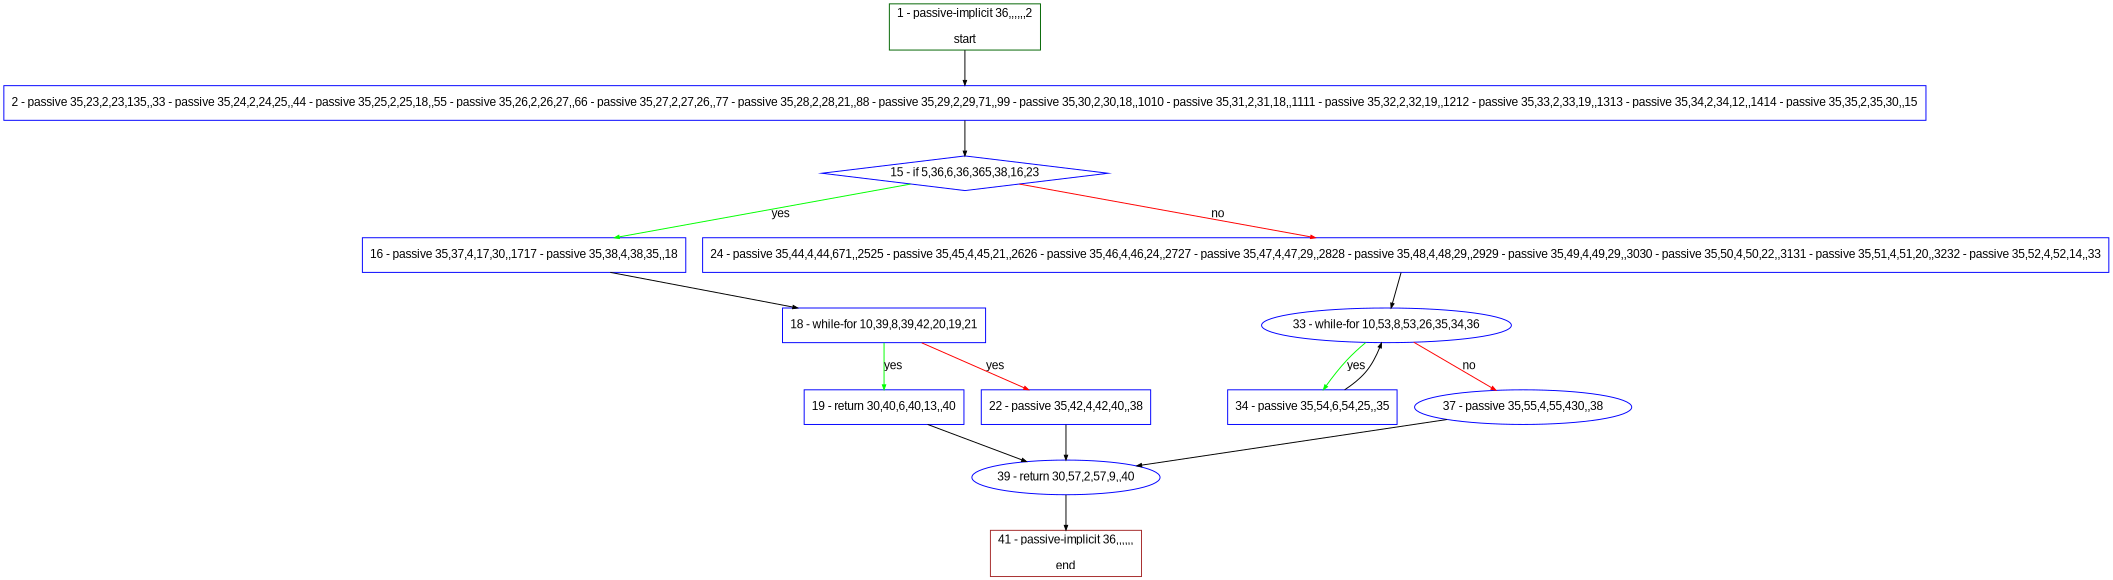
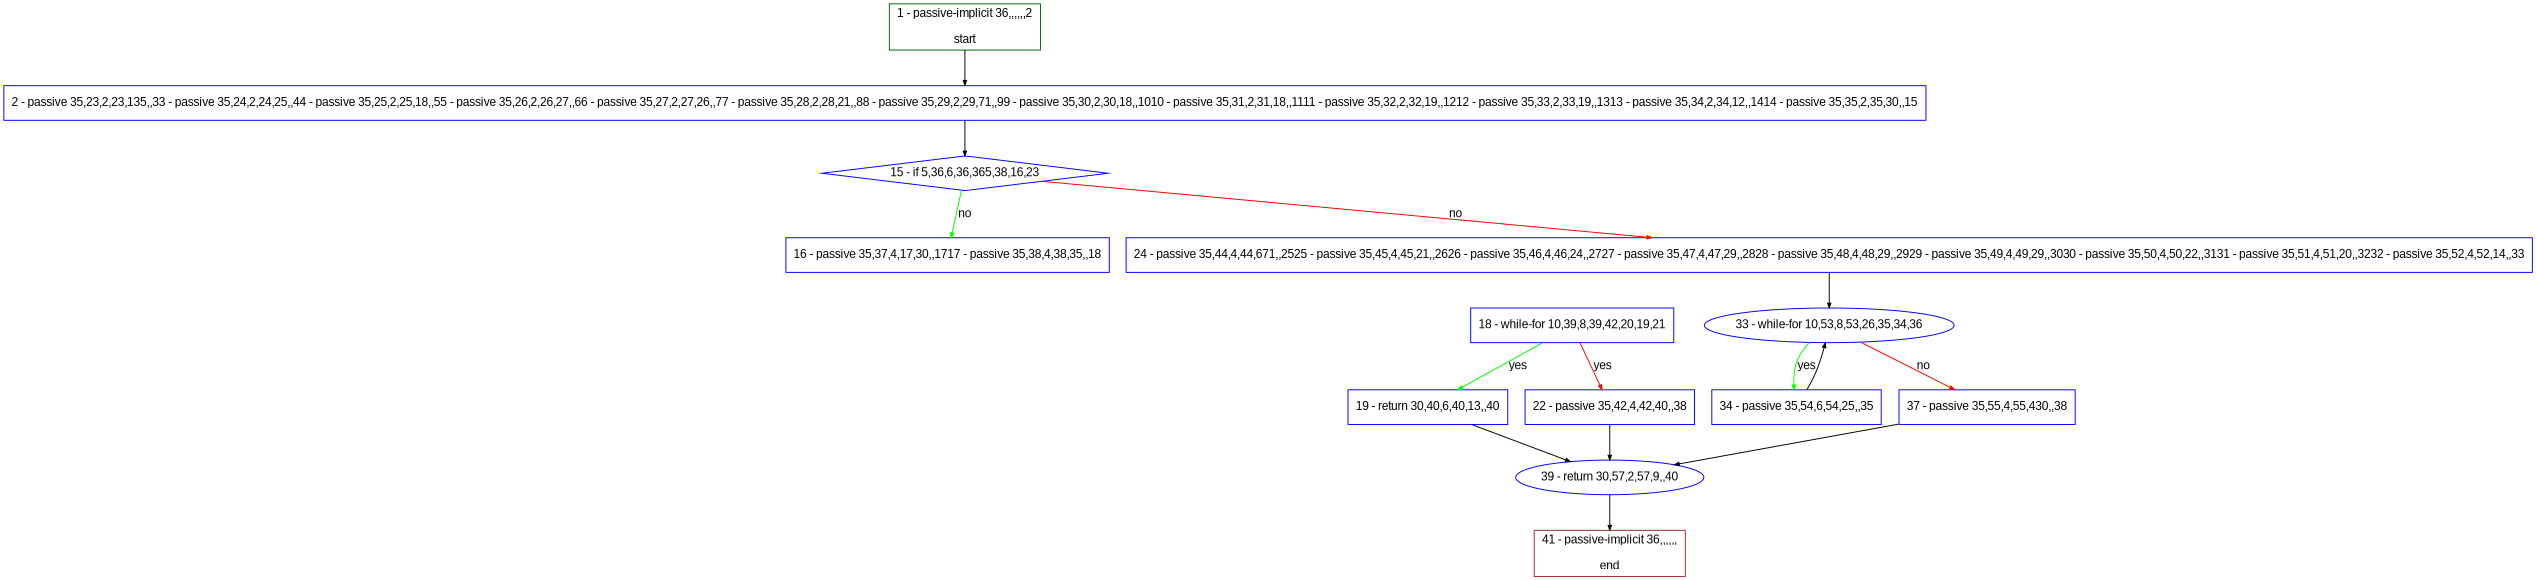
edge "15 - if 5,36,6,36,365,38,16,23" -> "16 - passive 35,37,4,17,30,,1717 - passive 35,38,4,38,35,,18": label "yes" -> "no"
edge "16 - passive 35,37,4,17,30,,1717 - passive 35,38,4,38,35,,18" -> "18 - while-for 10,39,8,39,42,20,19,21": removed
node "37 - passive 35,55,4,55,430,,38": shape ellipse -> box
